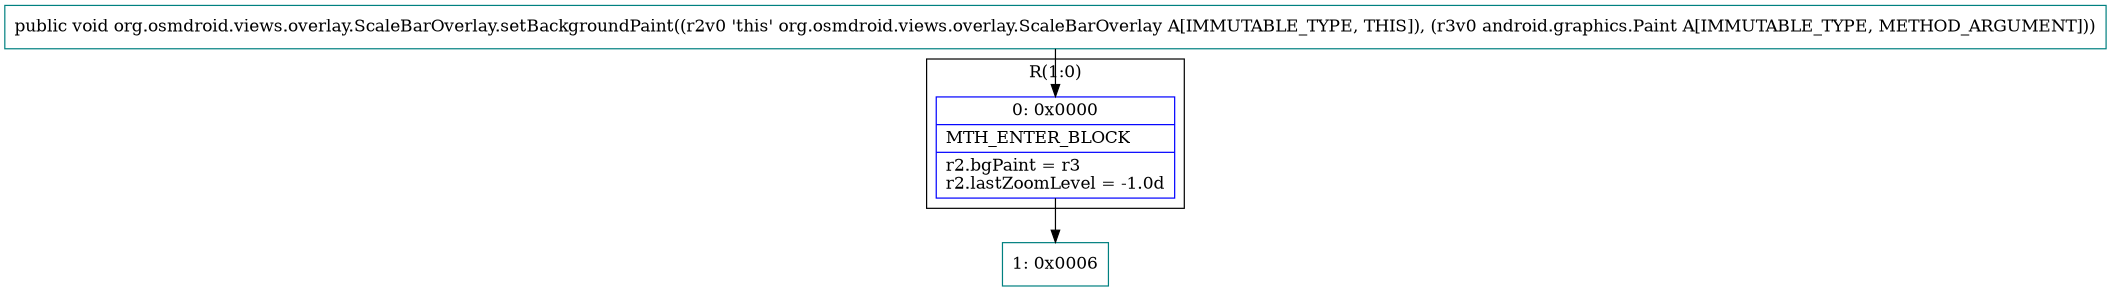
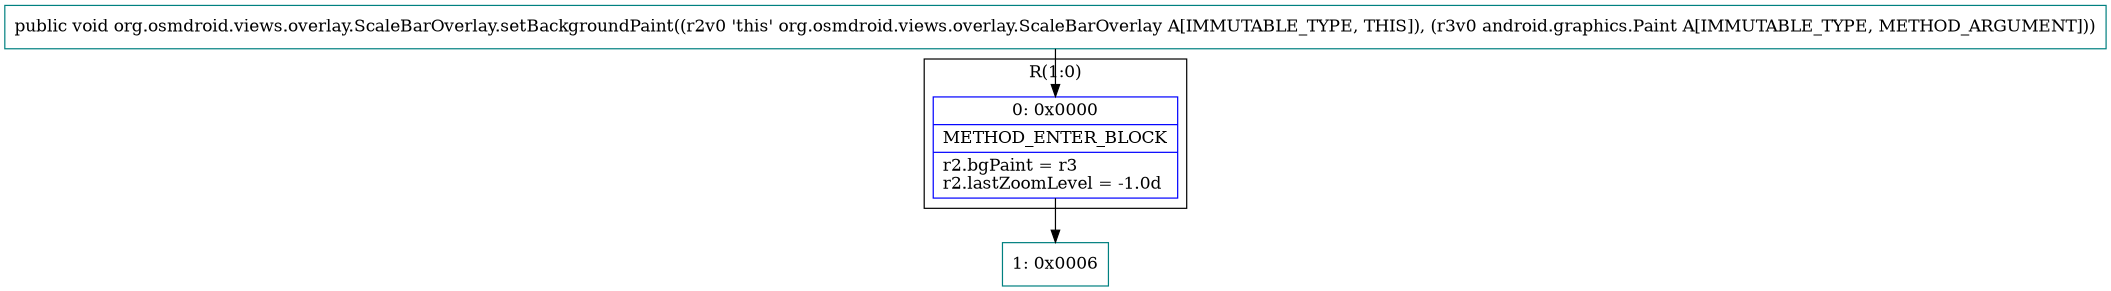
node "0: 0x0000": text "MTH_ENTER_BLOCK" -> "METHOD_ENTER_BLOCK"
